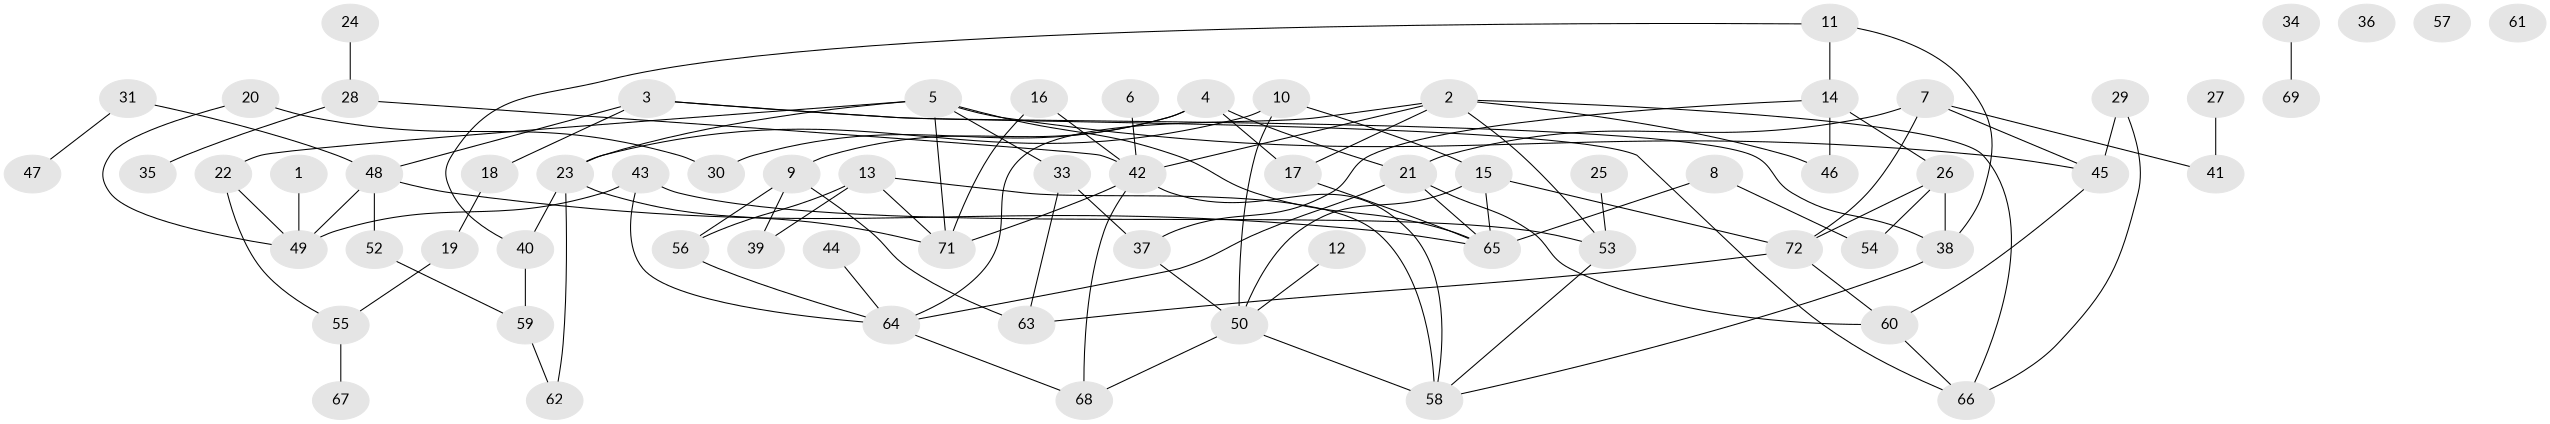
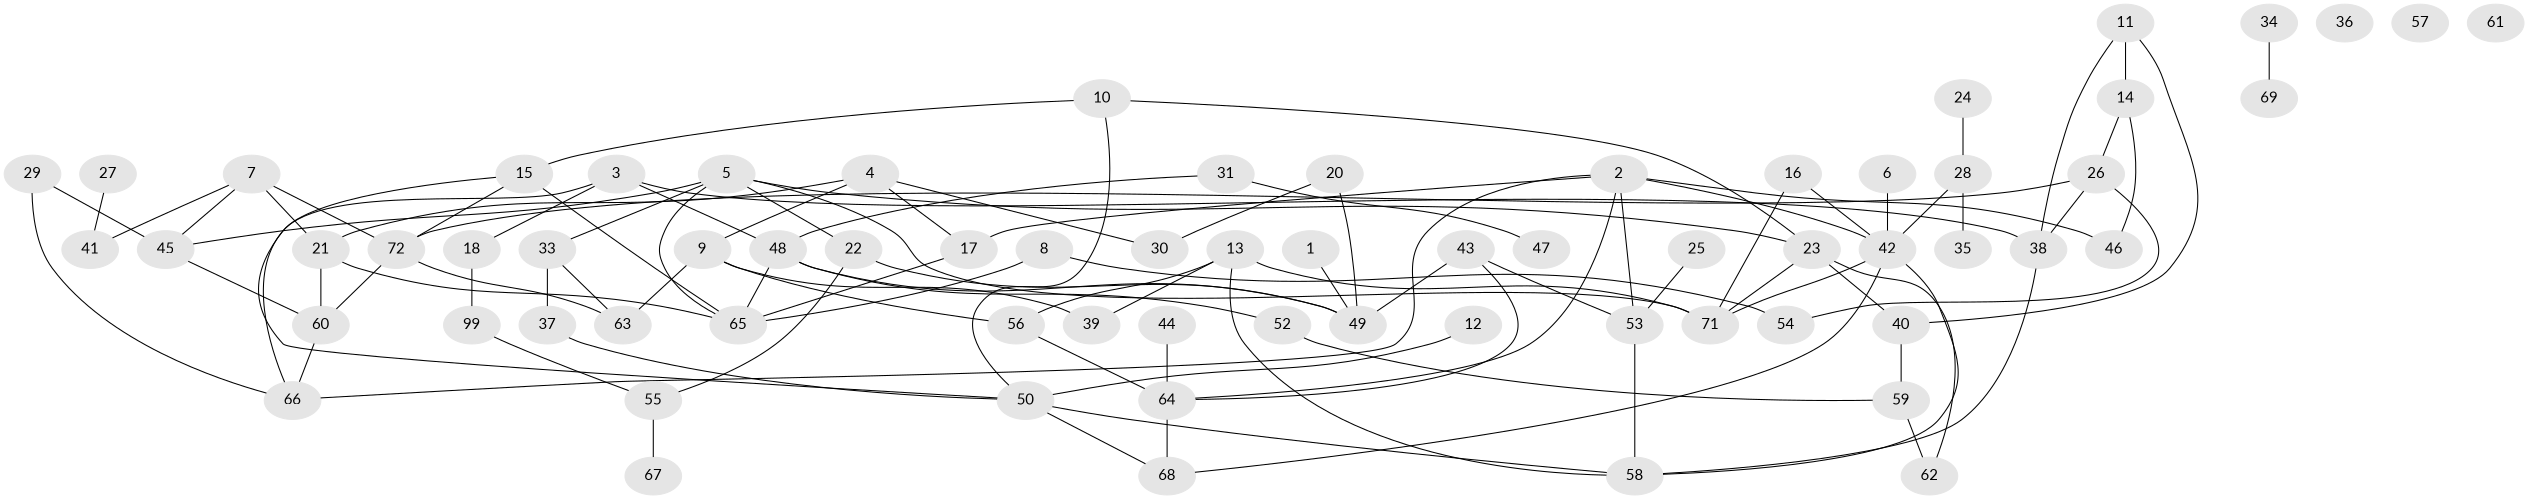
edge "14" -- "37": removed
node "19": label "19" -> "99"
edge "21" -- "64": removed
